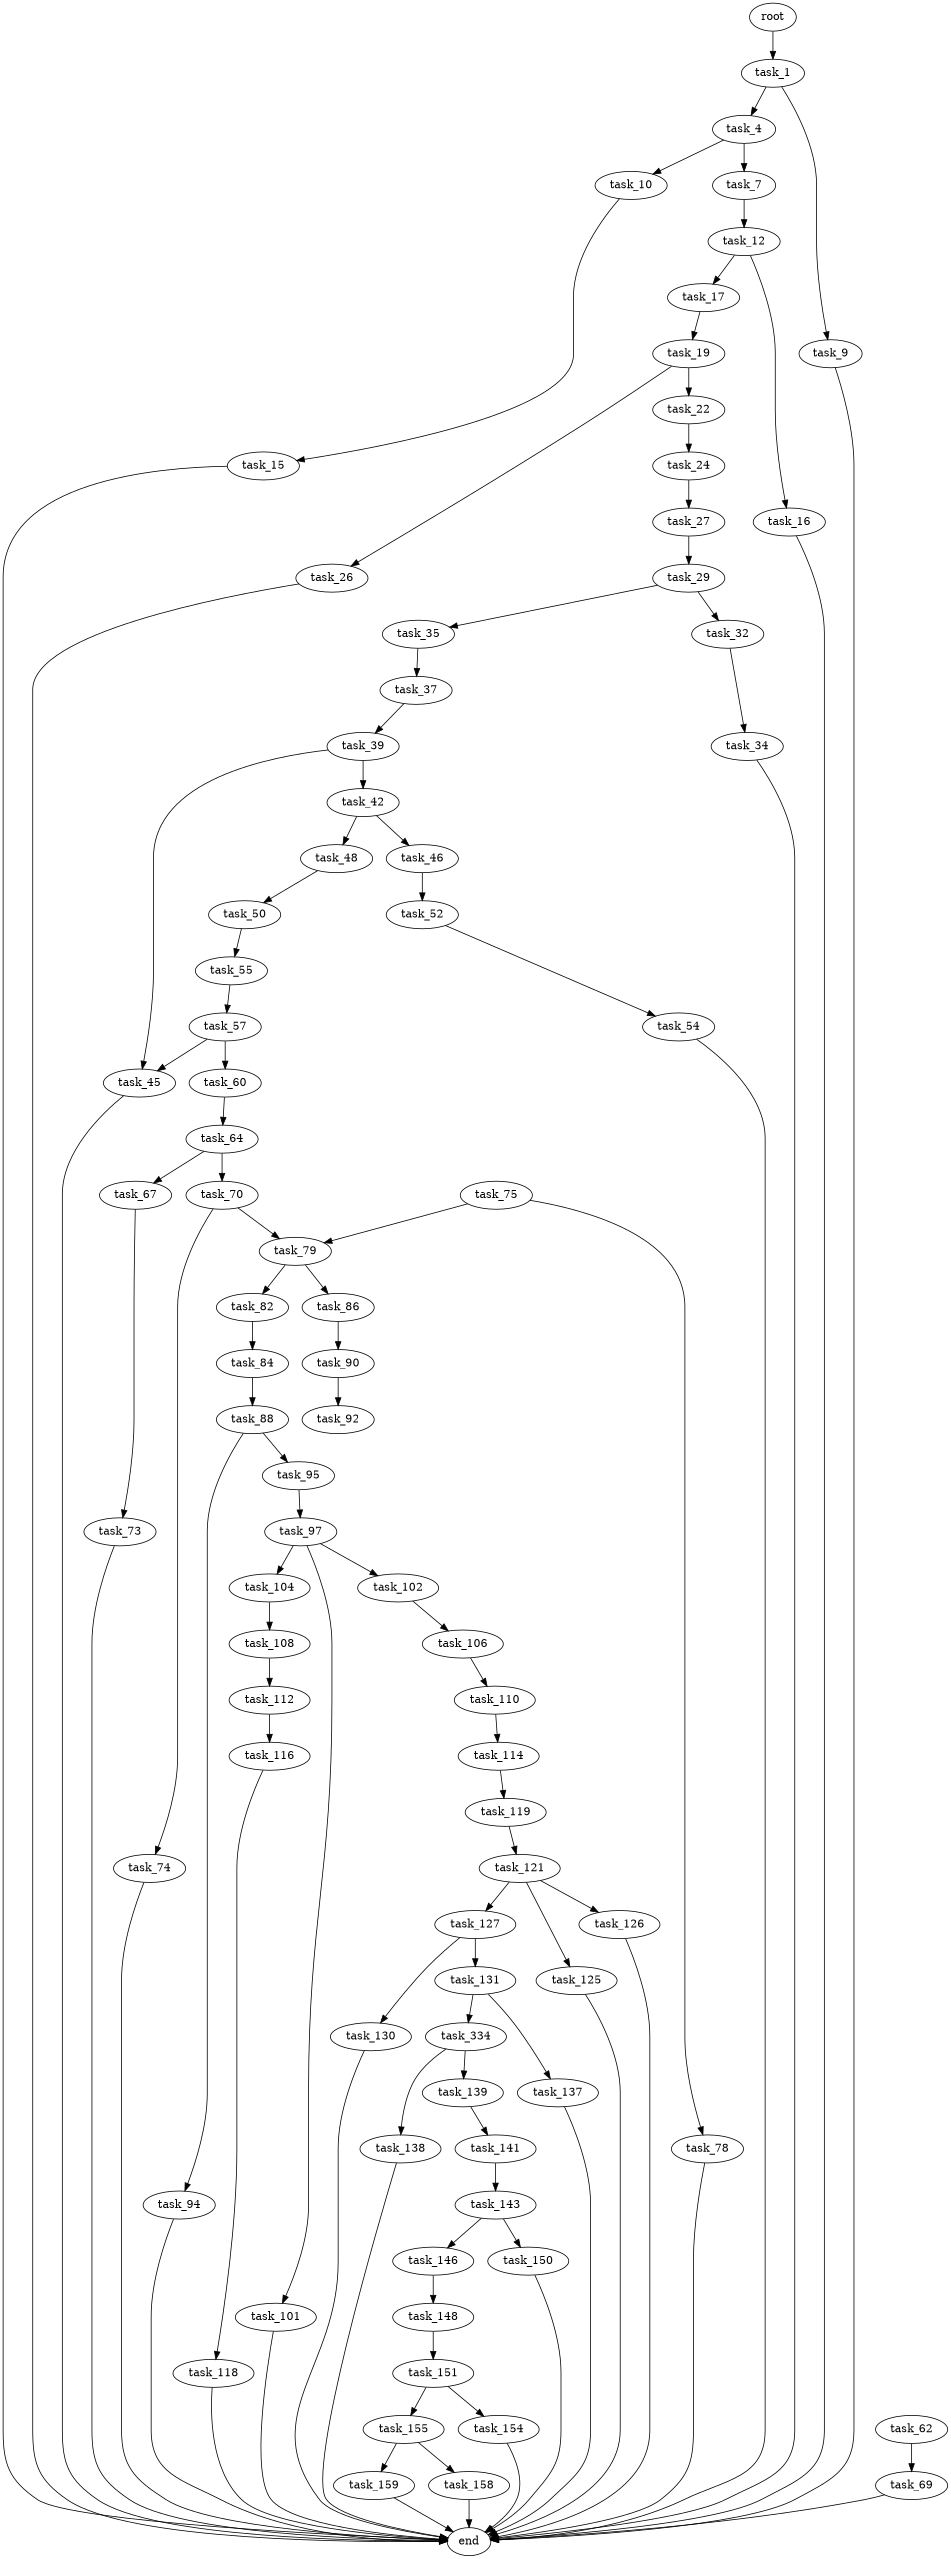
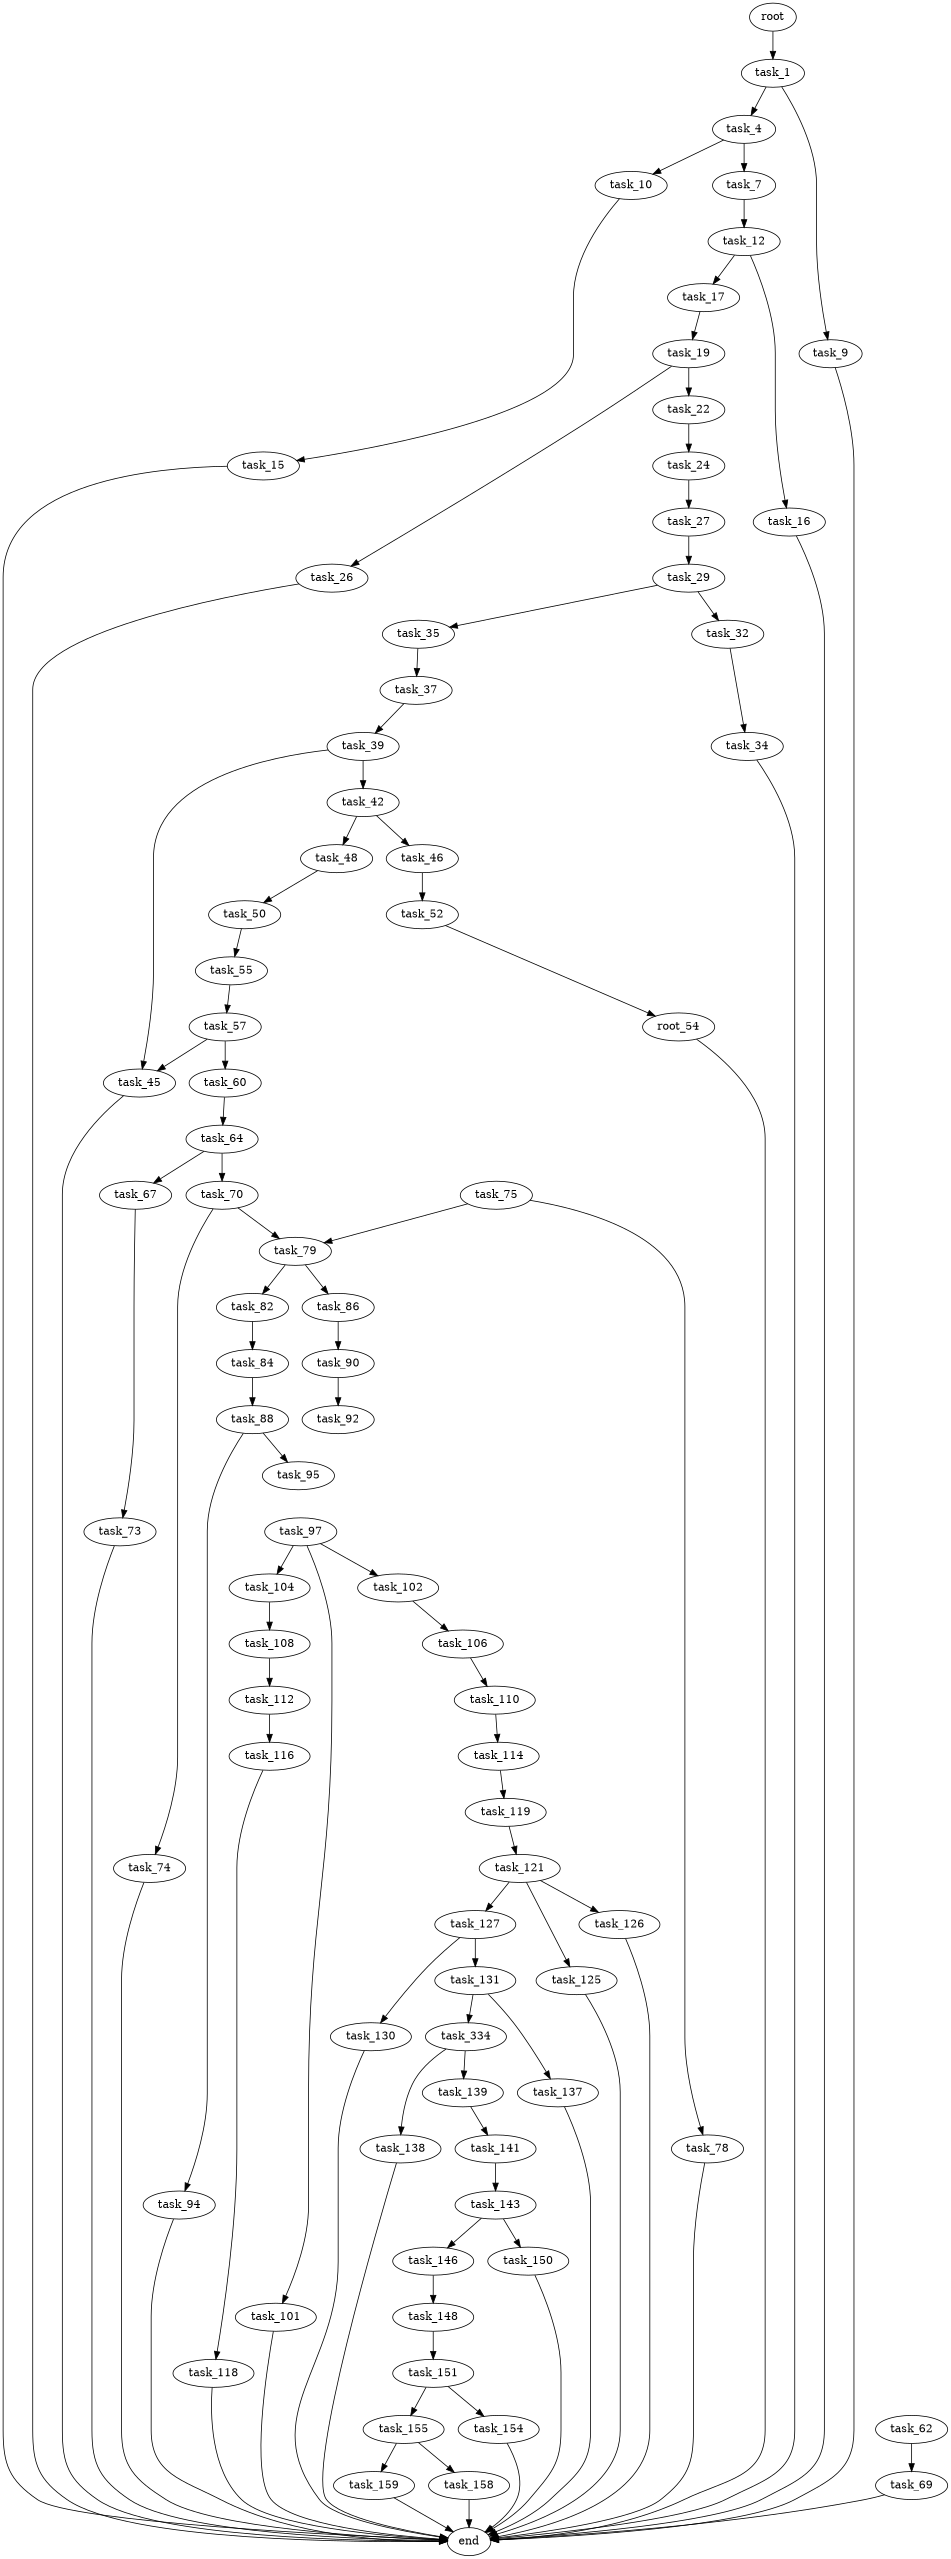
node "task_54": label "task_54" -> "root_54"
edge "task_95" -> "task_97": removed
